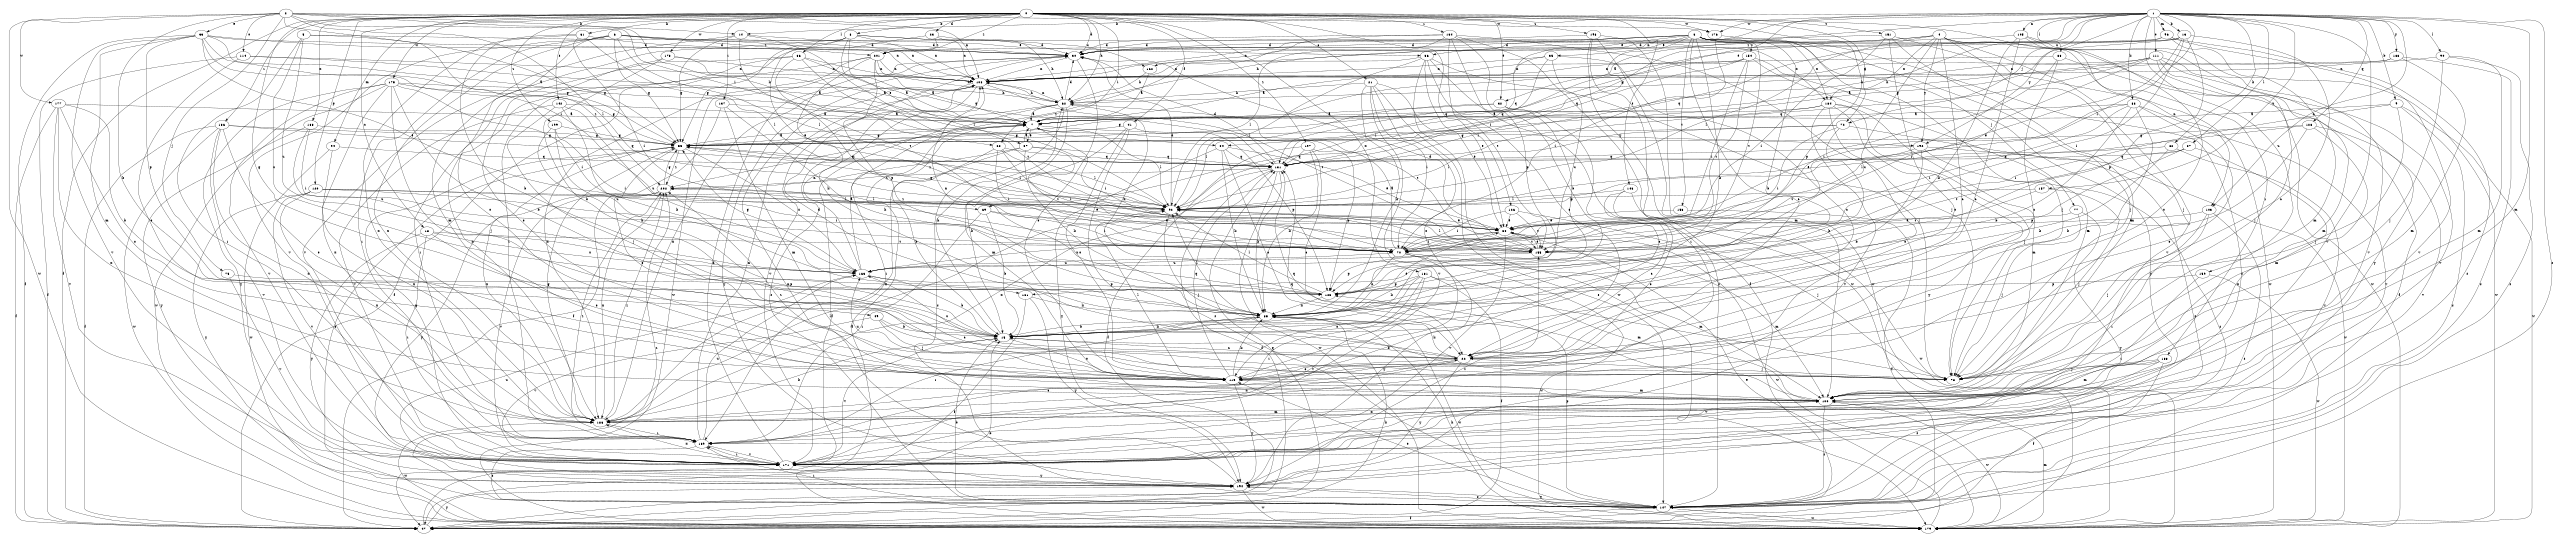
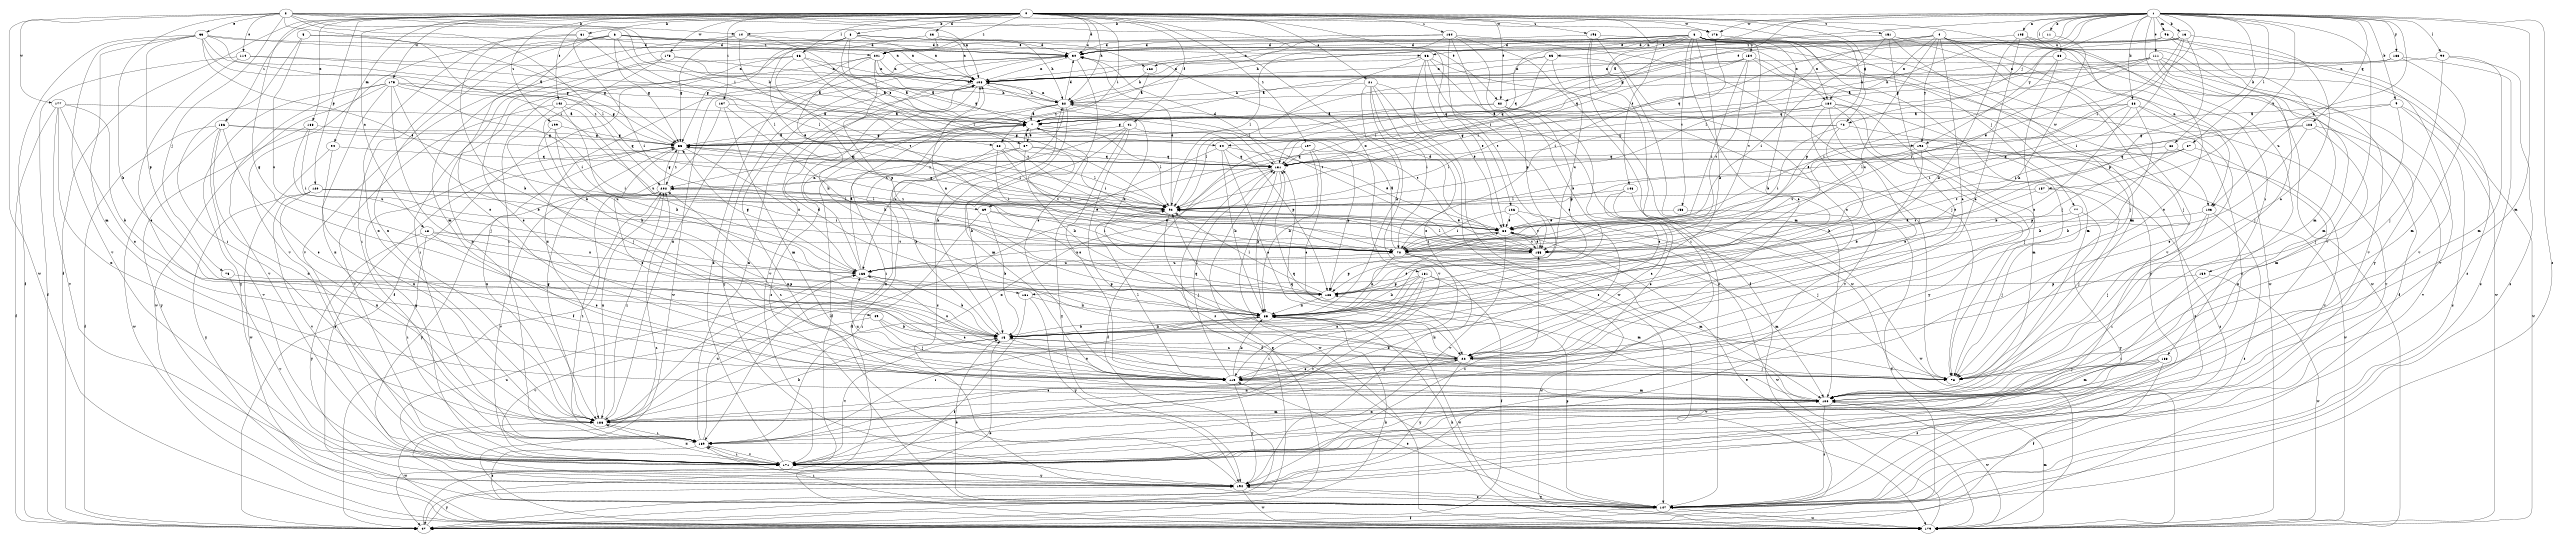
edge "2" -> "32": added, label "e"
node "11": added
edge "5" -> "163": now "41" -> "163"
edge "198" -> "179": now "198" -> "103"
